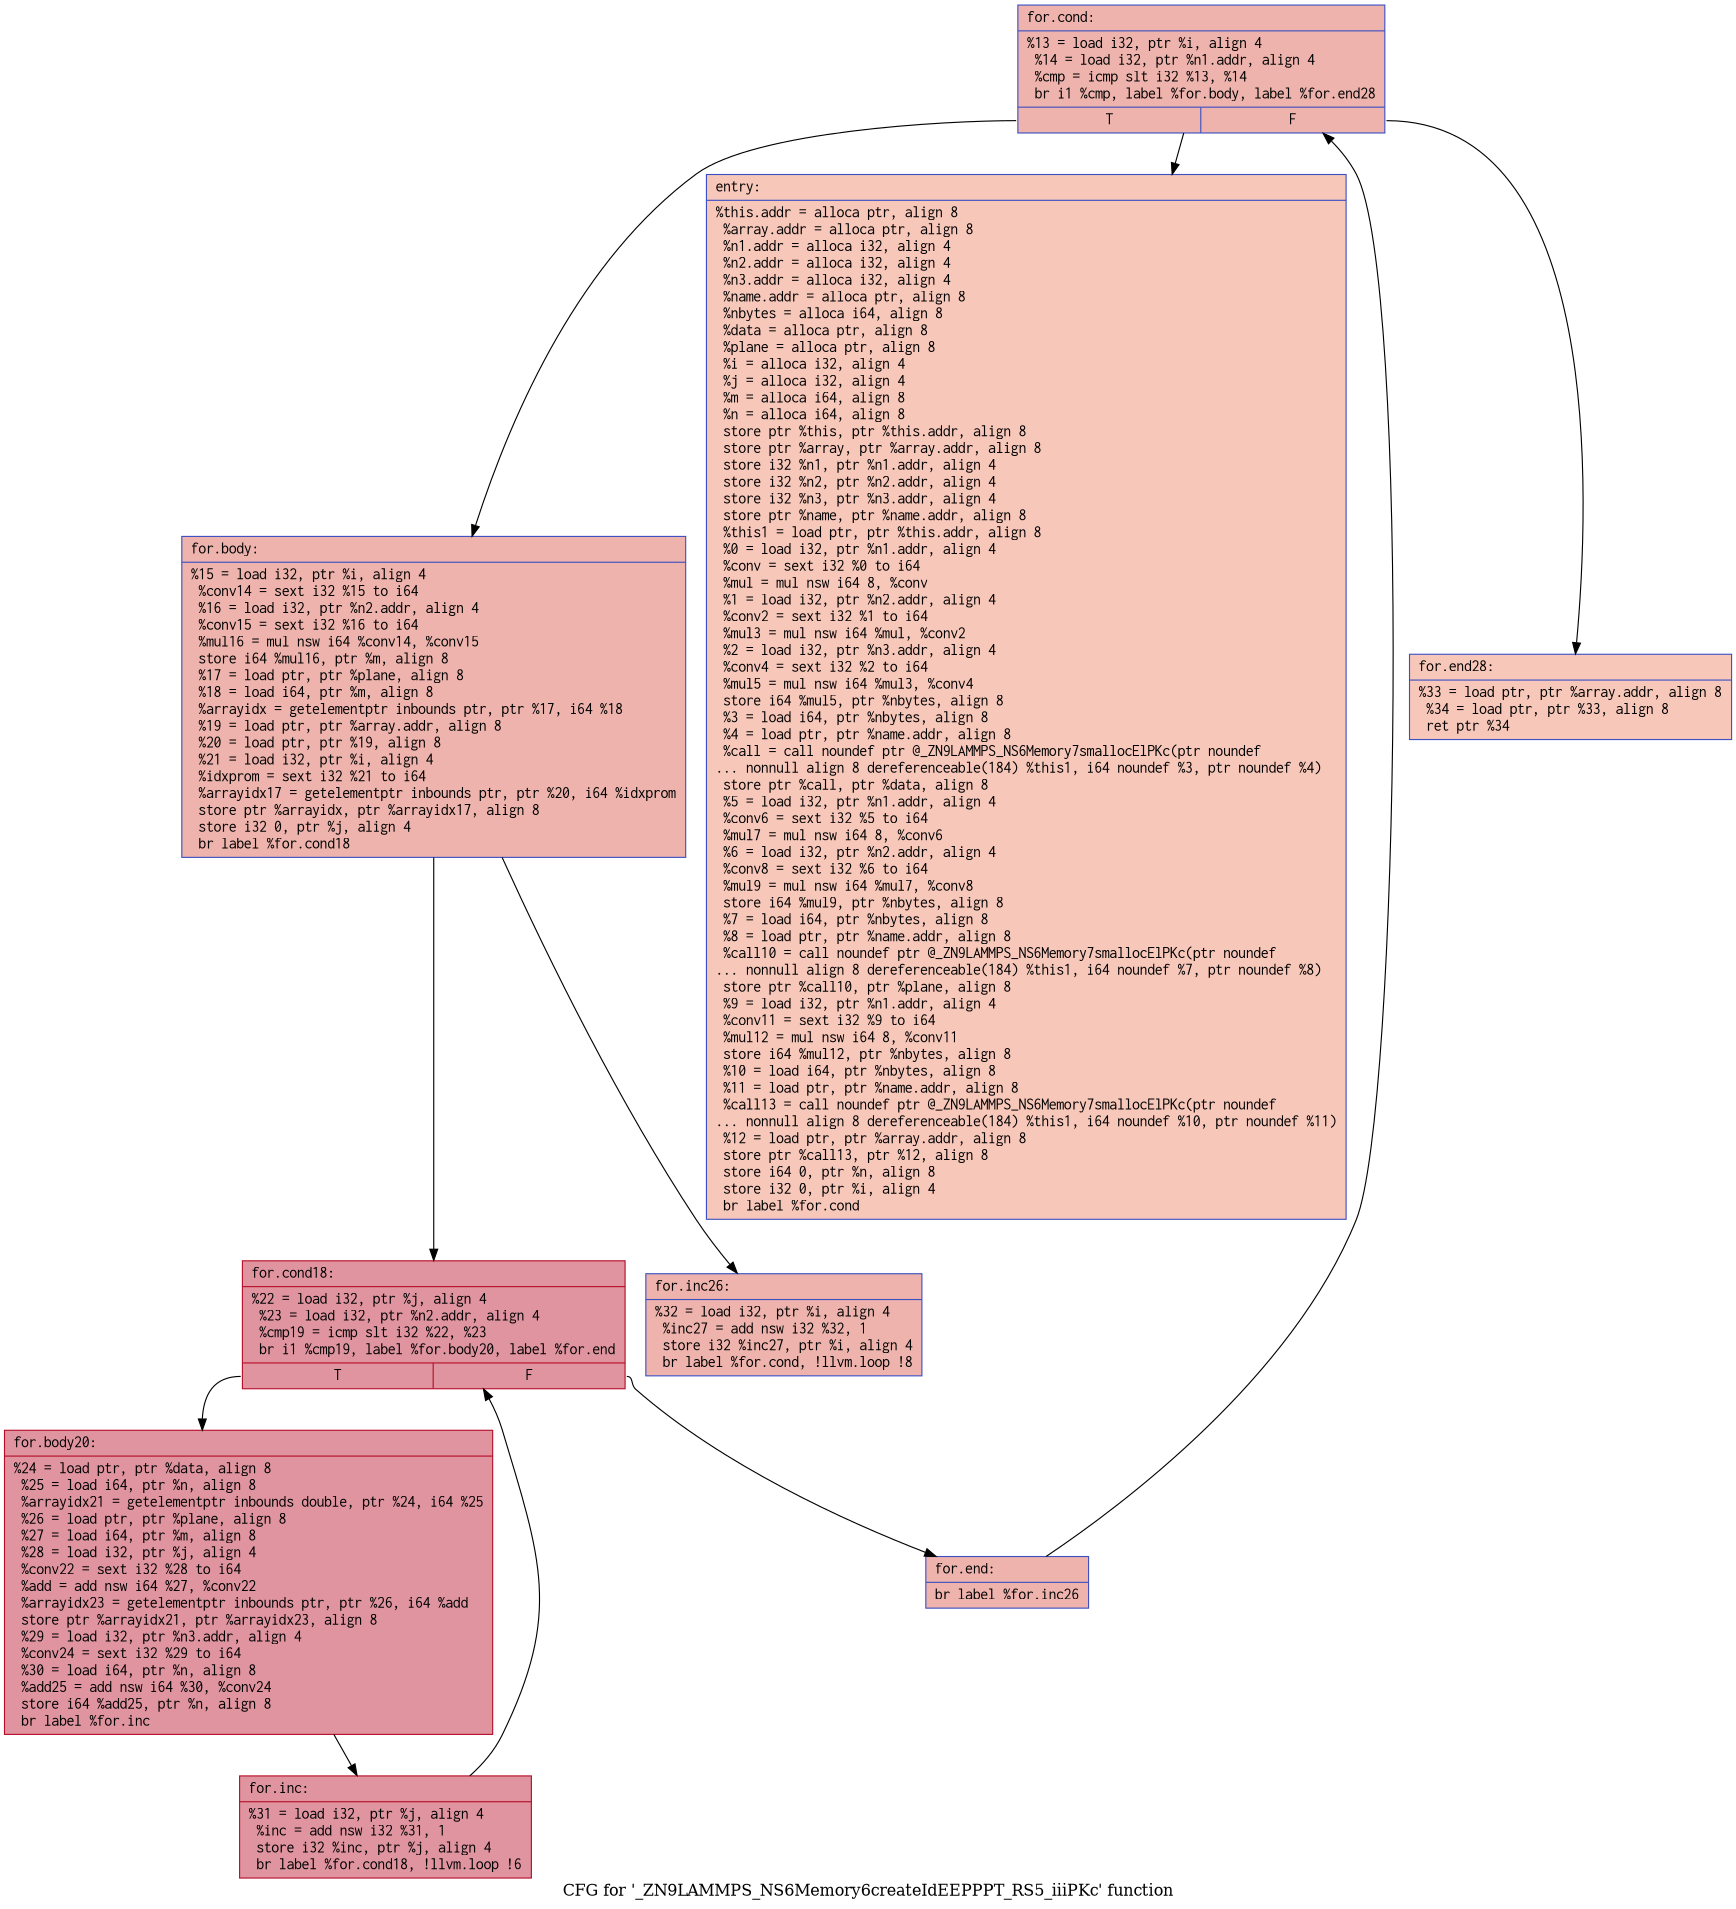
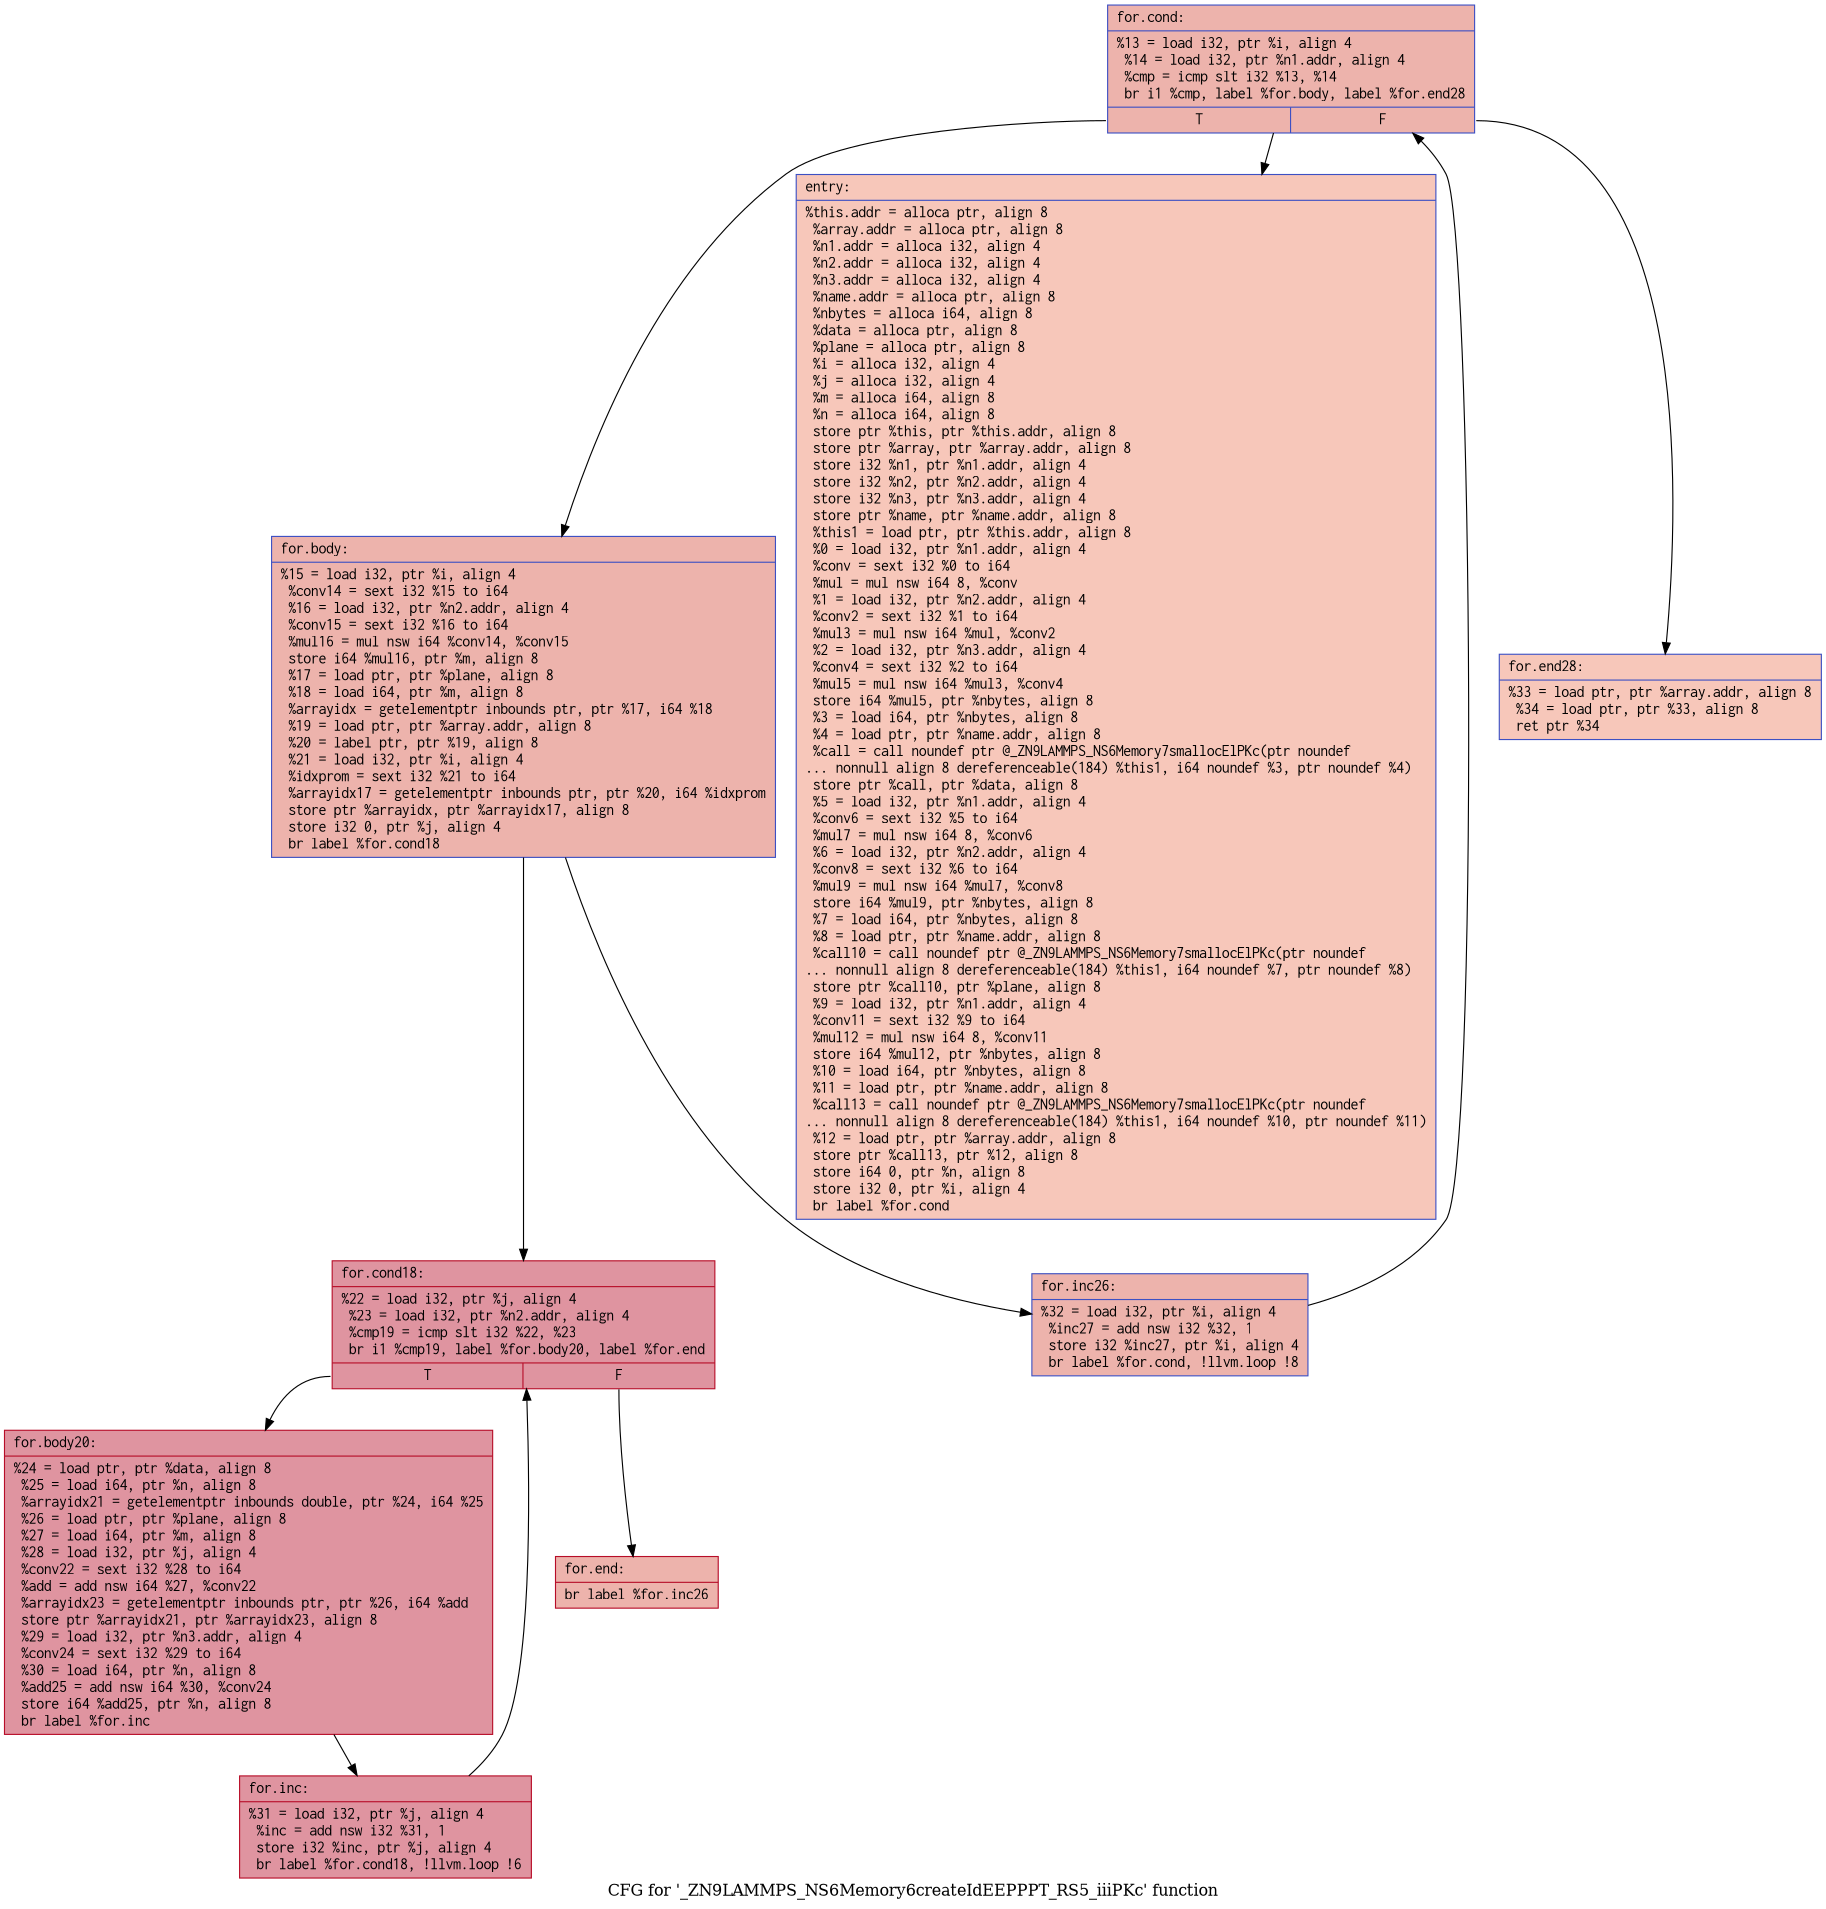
node "for.body:": text "%20 = load ptr, ptr %19, align 8" -> "%20 = label ptr, ptr %19, align 8"
edge "for.end:" -> "for.cond:": now "for.inc26:" -> "for.cond:"
node "for.end:": color #3d50c3ff -> #b70d28ff
